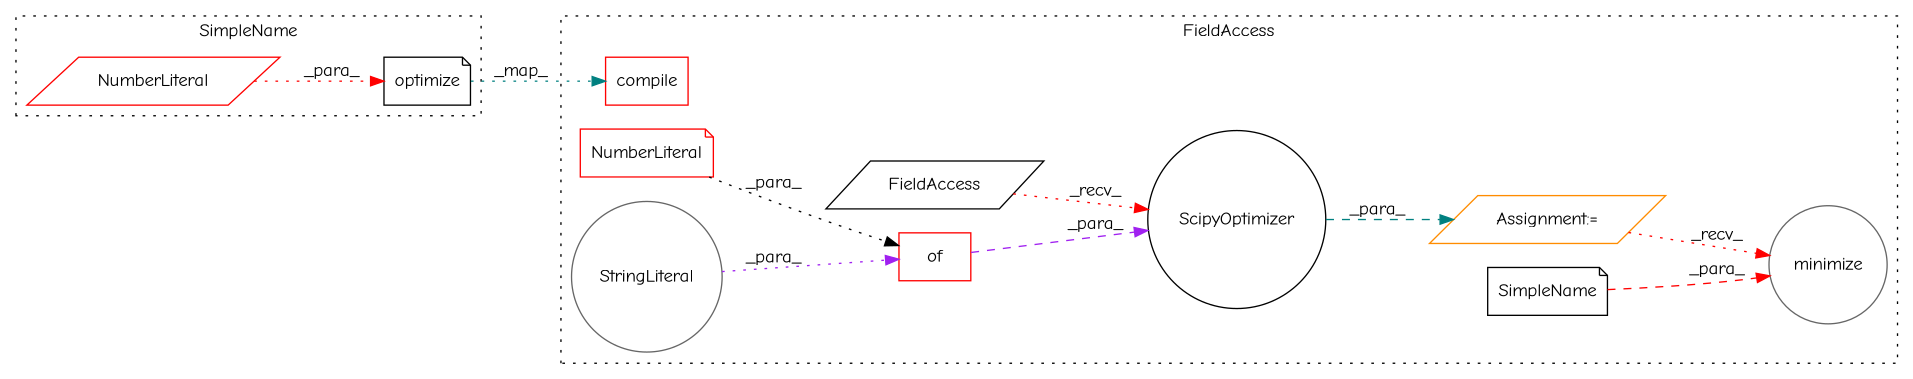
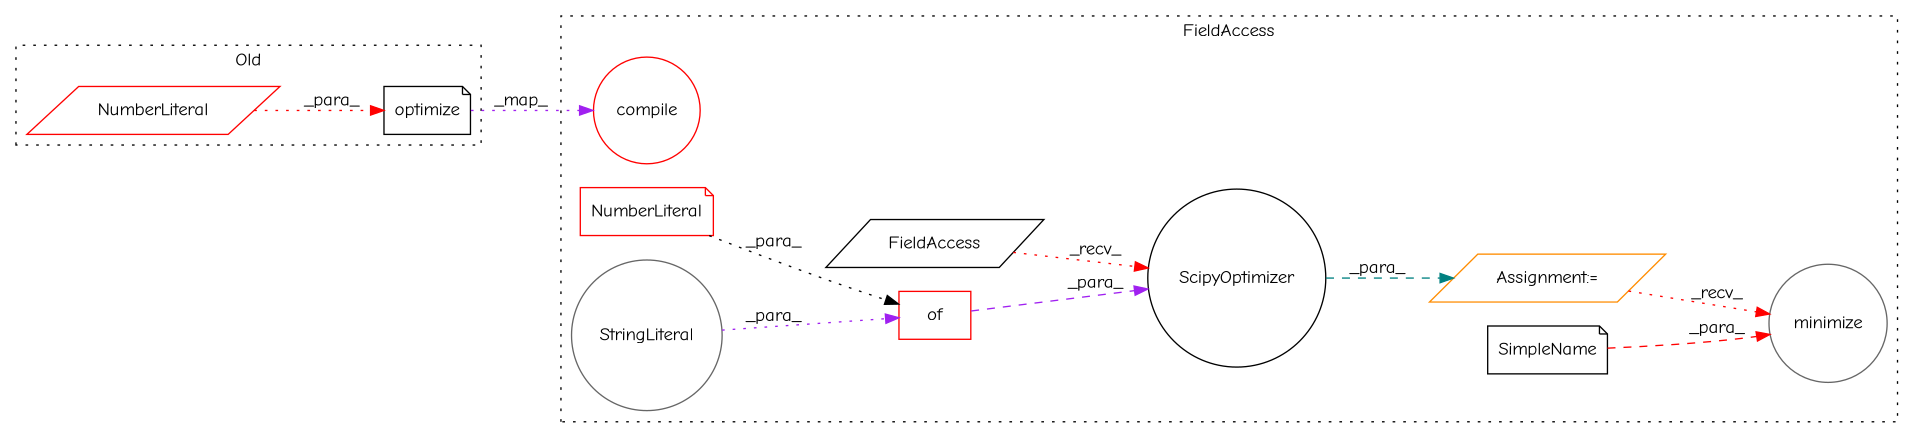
cluster "SimpleName": label "SimpleName" -> "Old"
edge "optimize" -> "compile": color teal -> purple
node "compile": shape box -> circle
